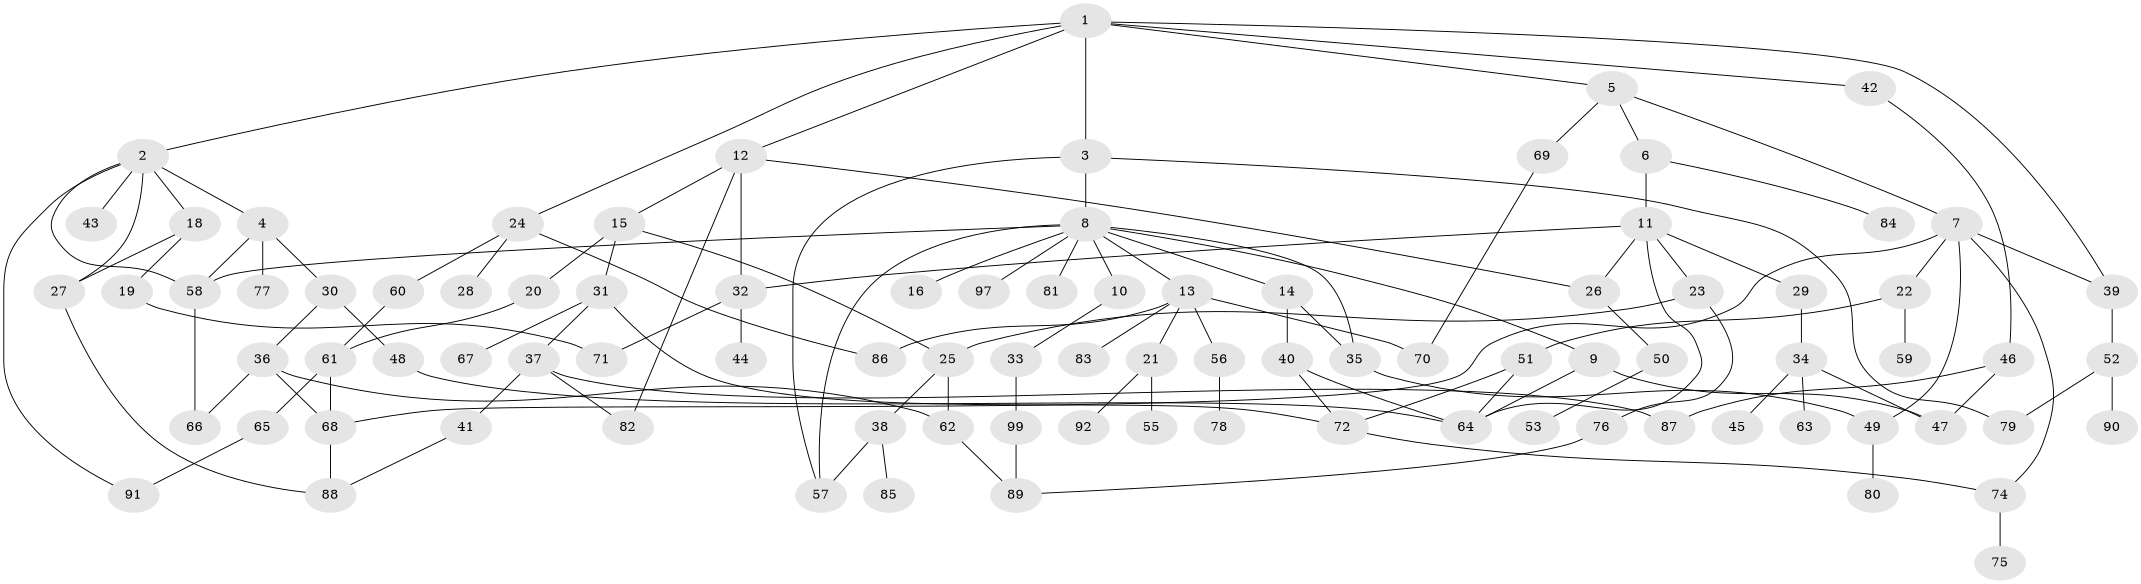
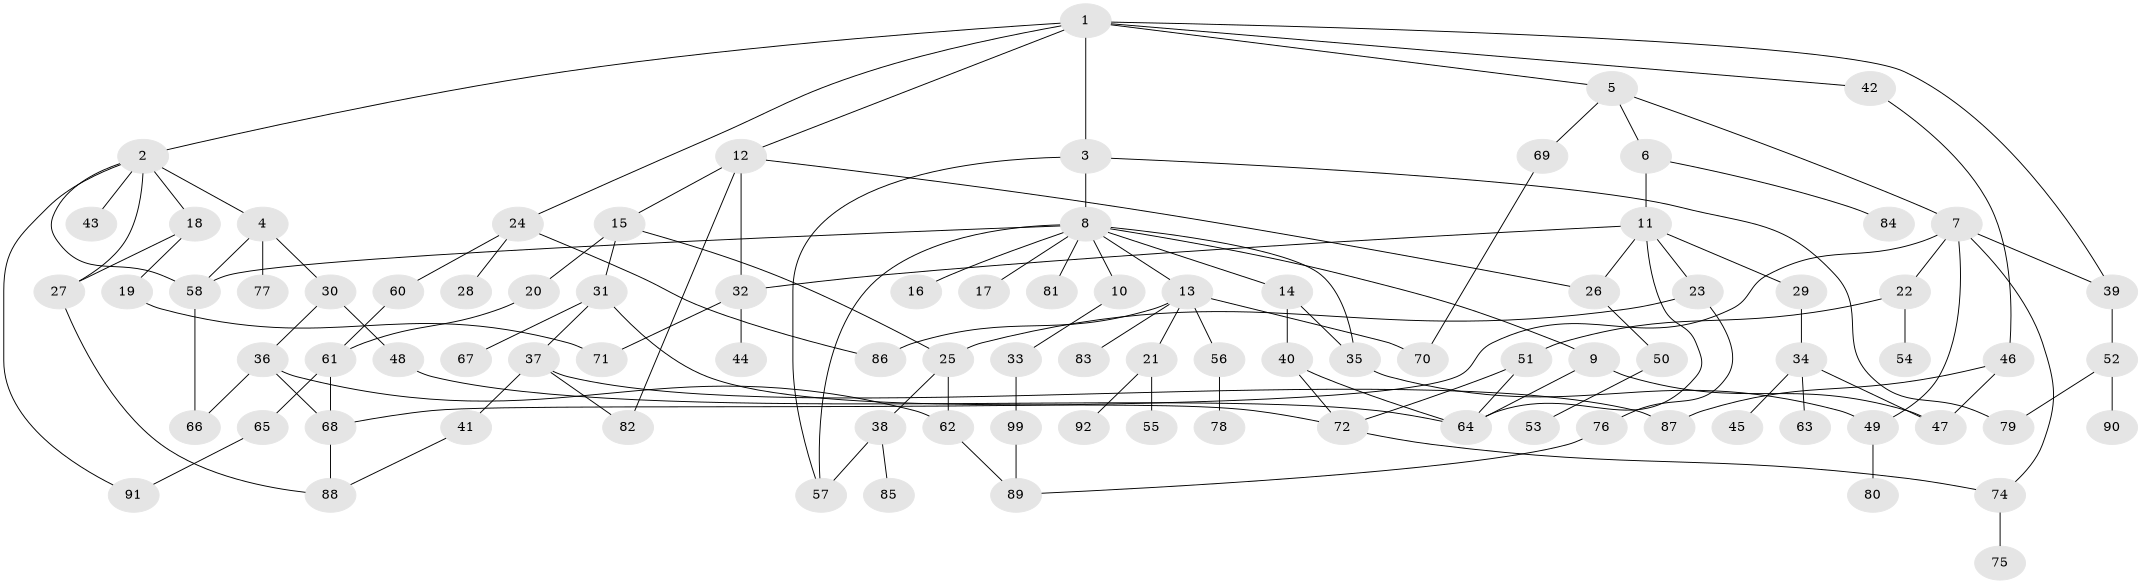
node "97": label "97" -> "17"
node "59": label "59" -> "54"
